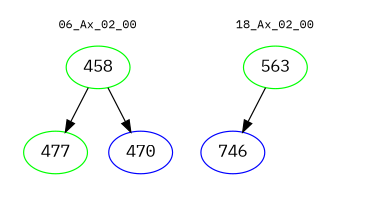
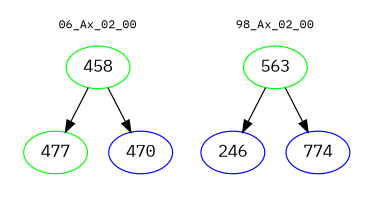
cluster "18_Ax_02_00": label "18_Ax_02_00" -> "98_Ax_02_00"
node "746": label "746" -> "246"
node "774": added
